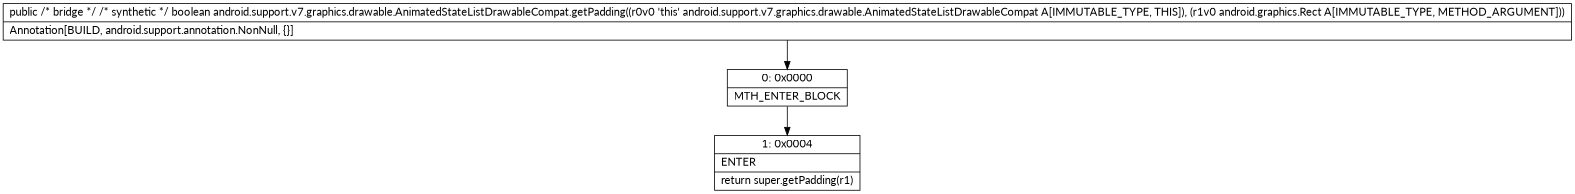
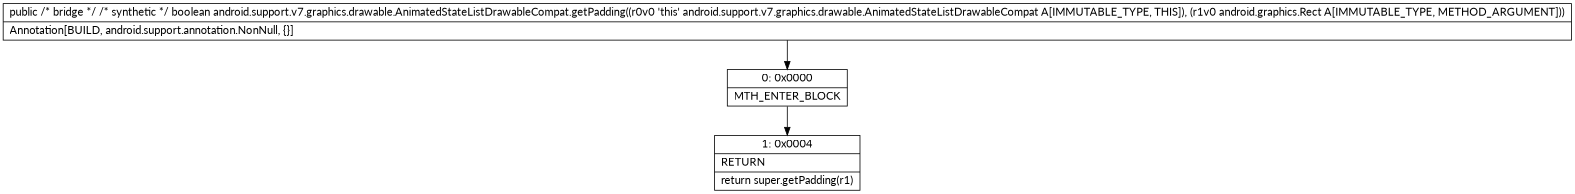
node "1: 0x0004": text "ENTER" -> "RETURN"
